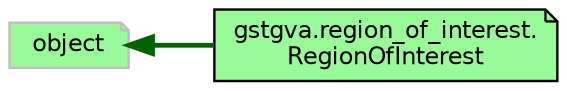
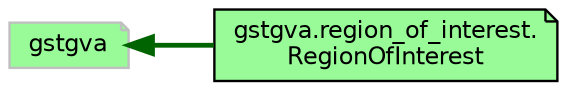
node "object": label "object" -> "gstgva"
